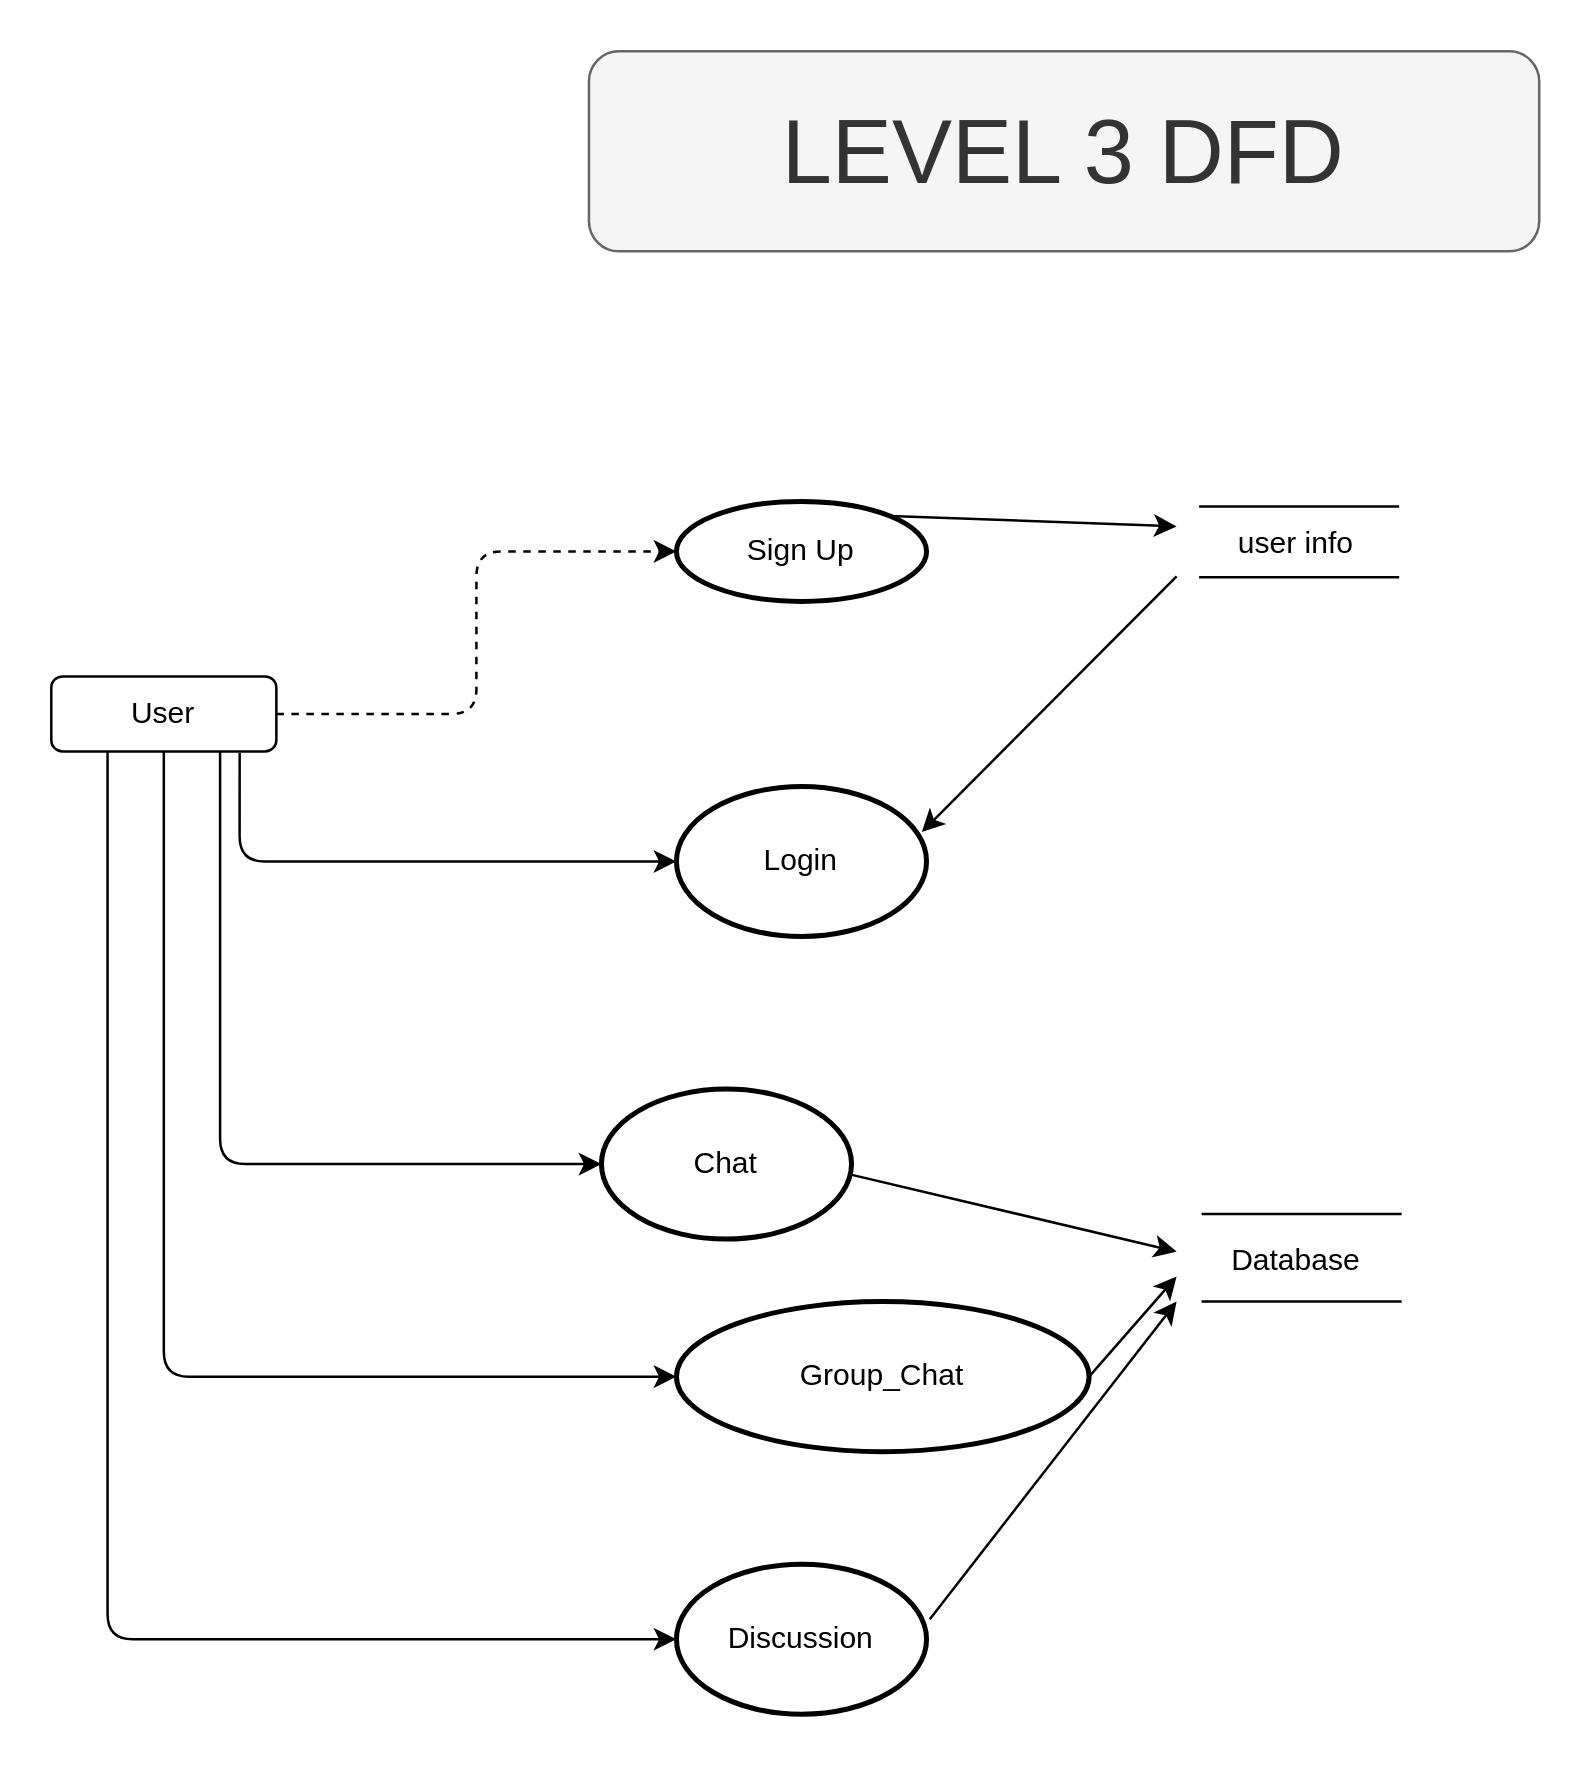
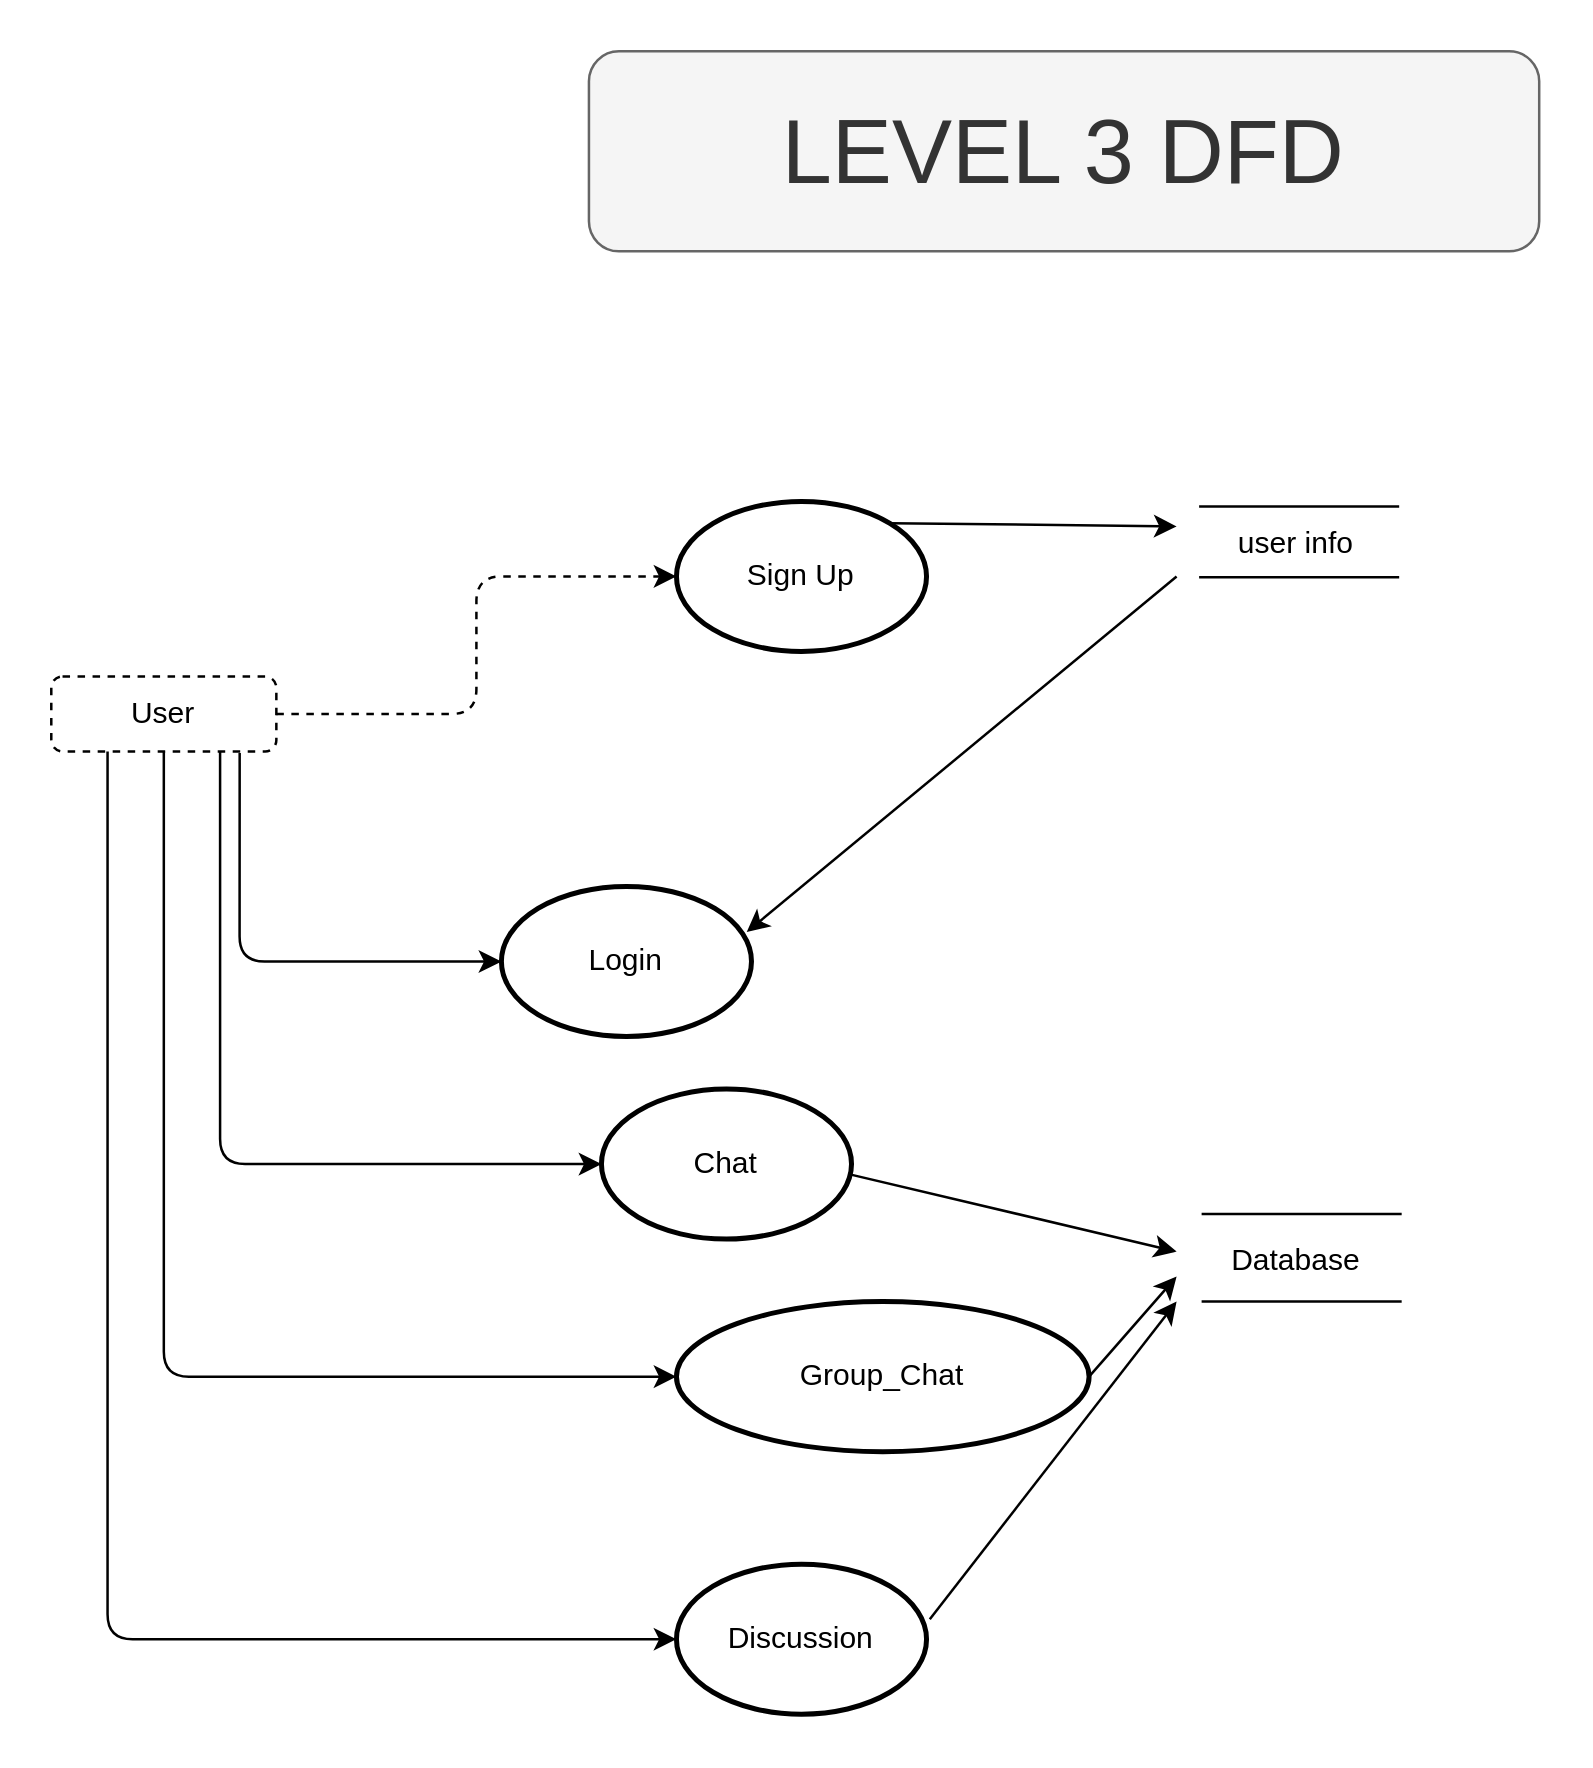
node "Sign Up": size 250x100 -> 250x150
node "User": style solid -> dashed
node "Login": moved (801, 861) -> (626, 961)
